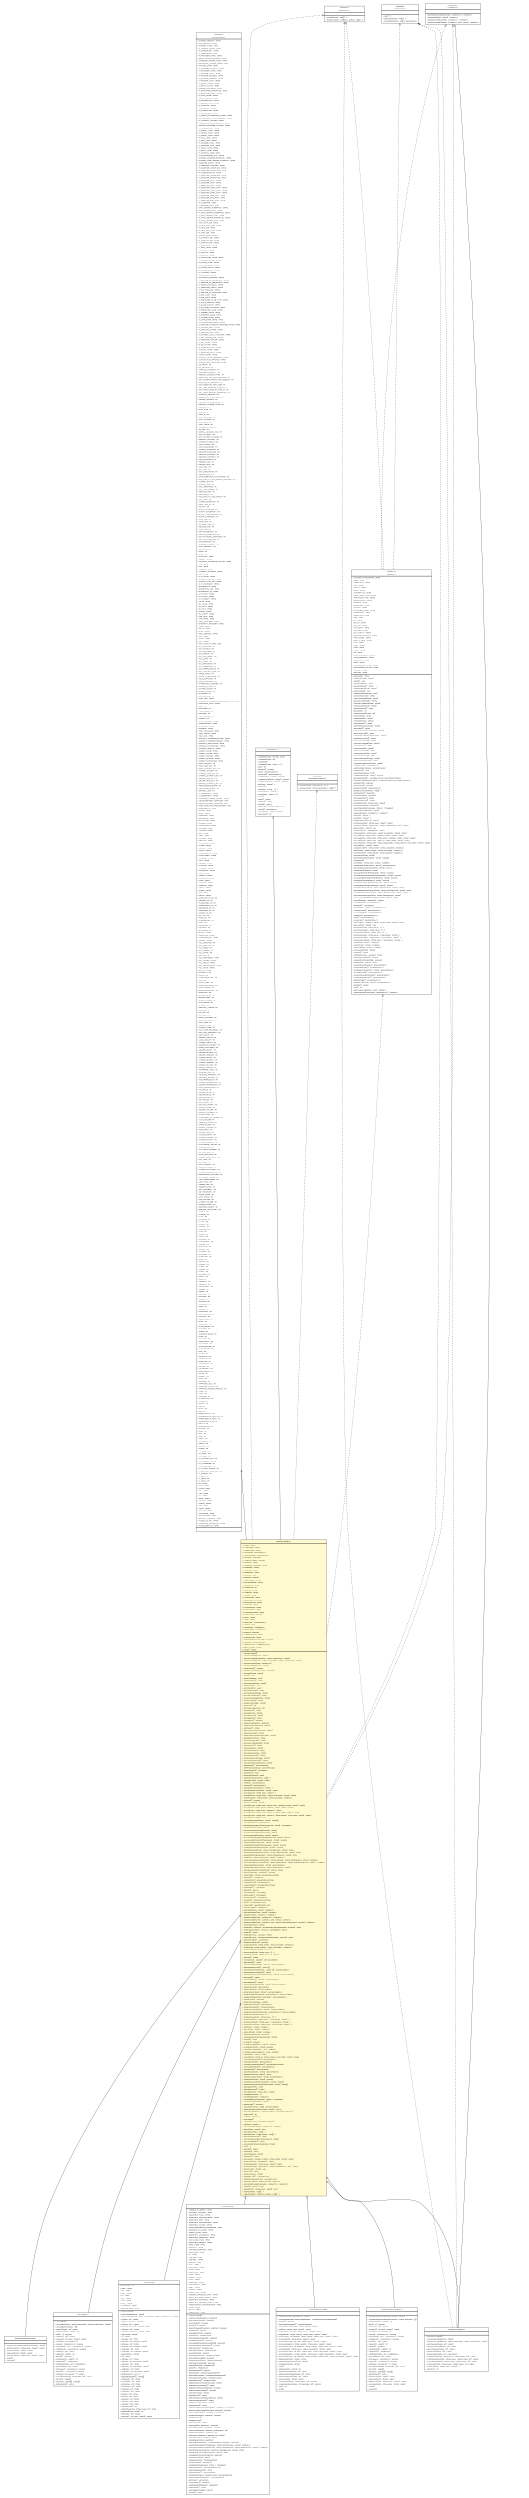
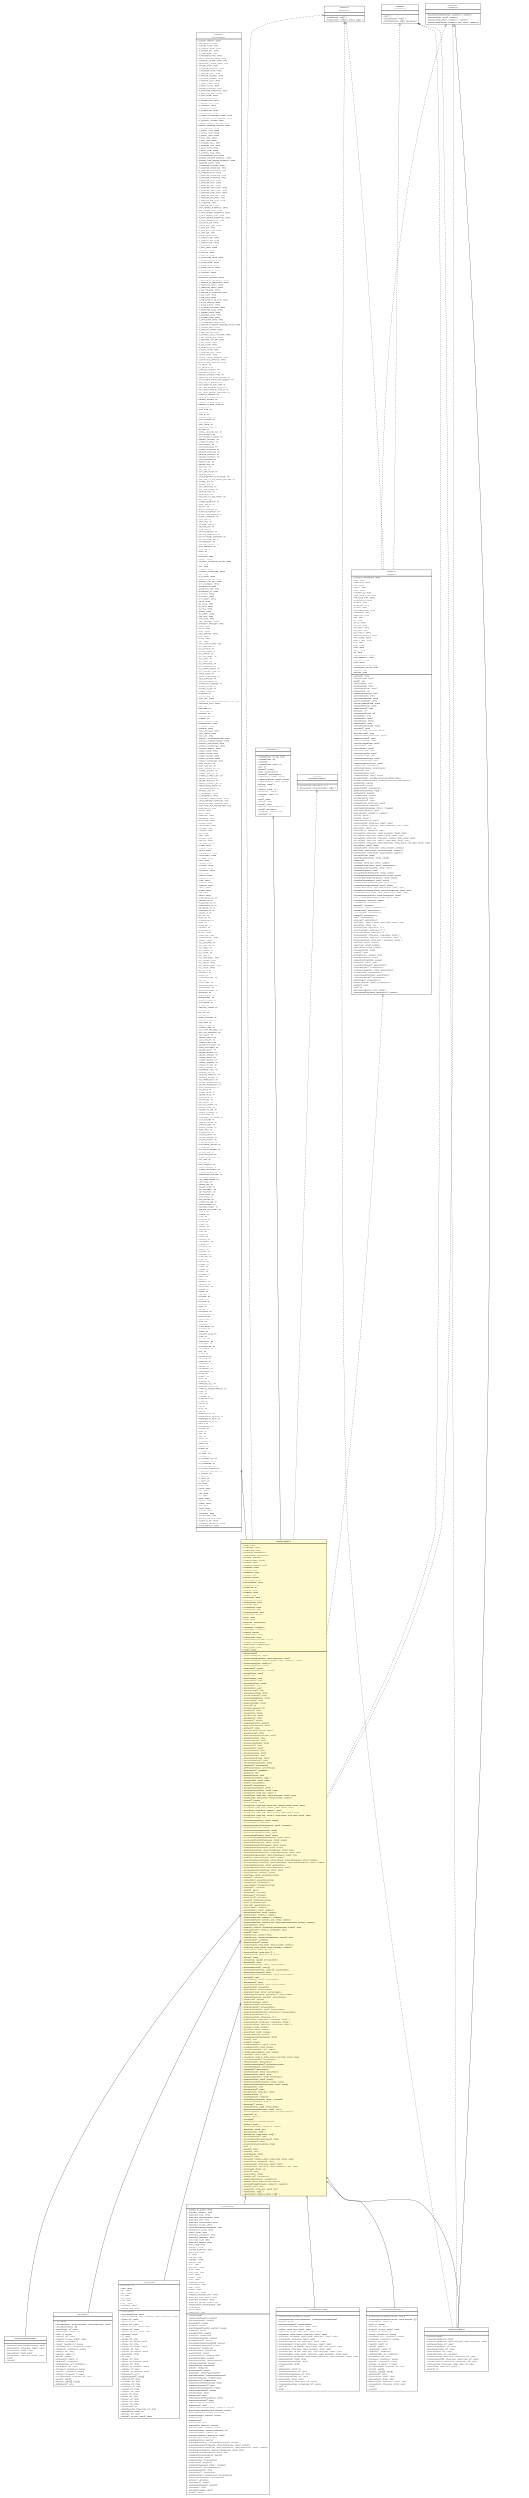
node "SorcerConstants": text "+ CONTEXT_SAPPEND : String" -> "+ CONTEXT_ATTRIBUTES : String"
